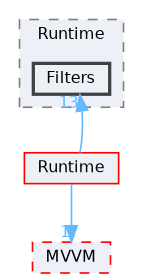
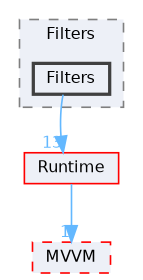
cluster "Runtime": label "Runtime" -> "Filters"
edge "Runtime" -> "Filters": reversed
